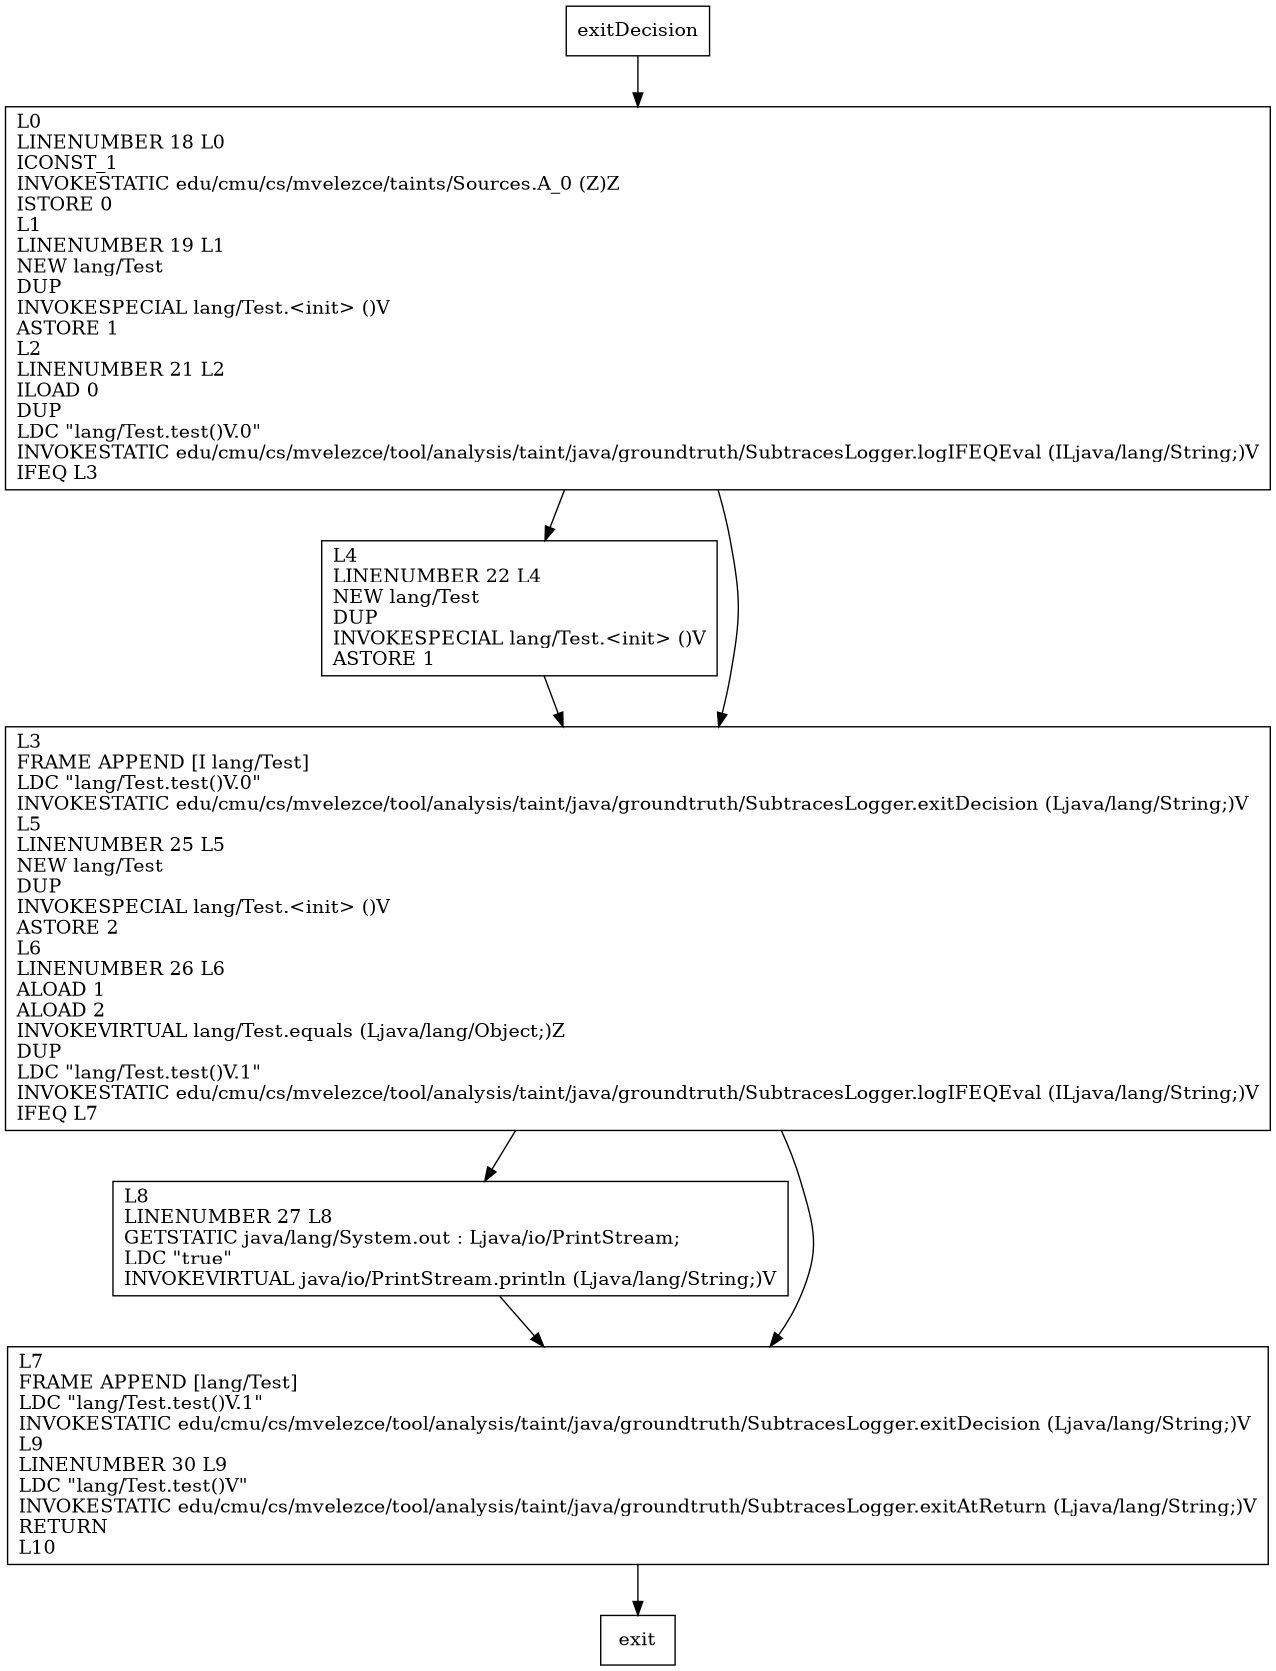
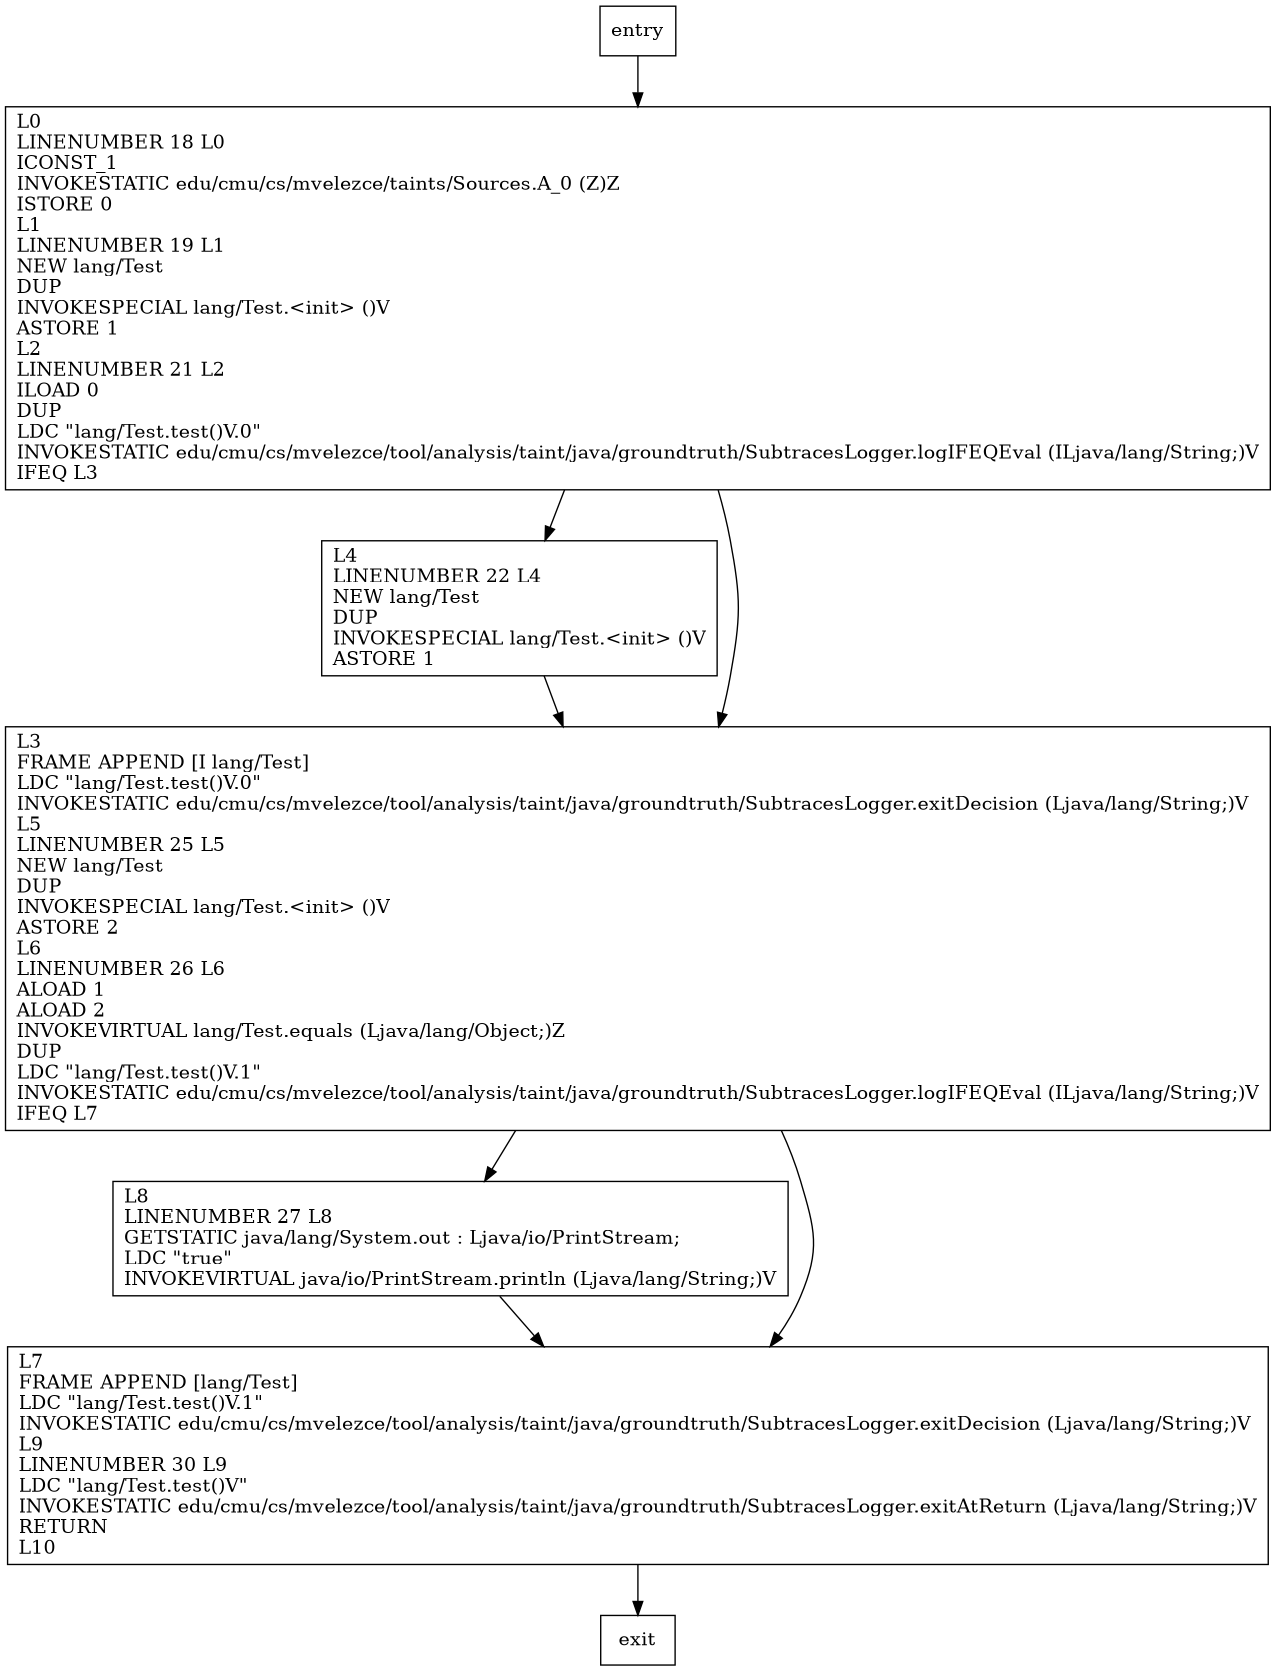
node "exitDecision": label "exitDecision" -> "entry"
